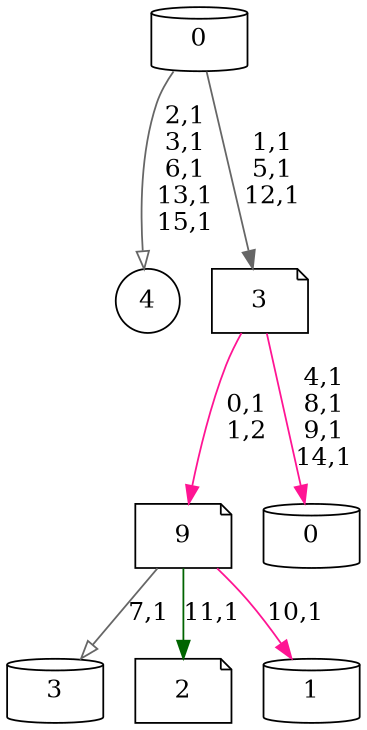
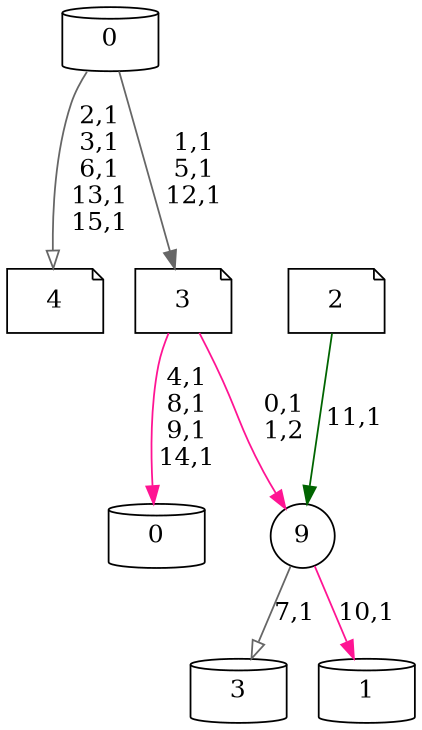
node "4": shape circle -> note
node "9": shape note -> circle
edge "9" -> "2": reversed
